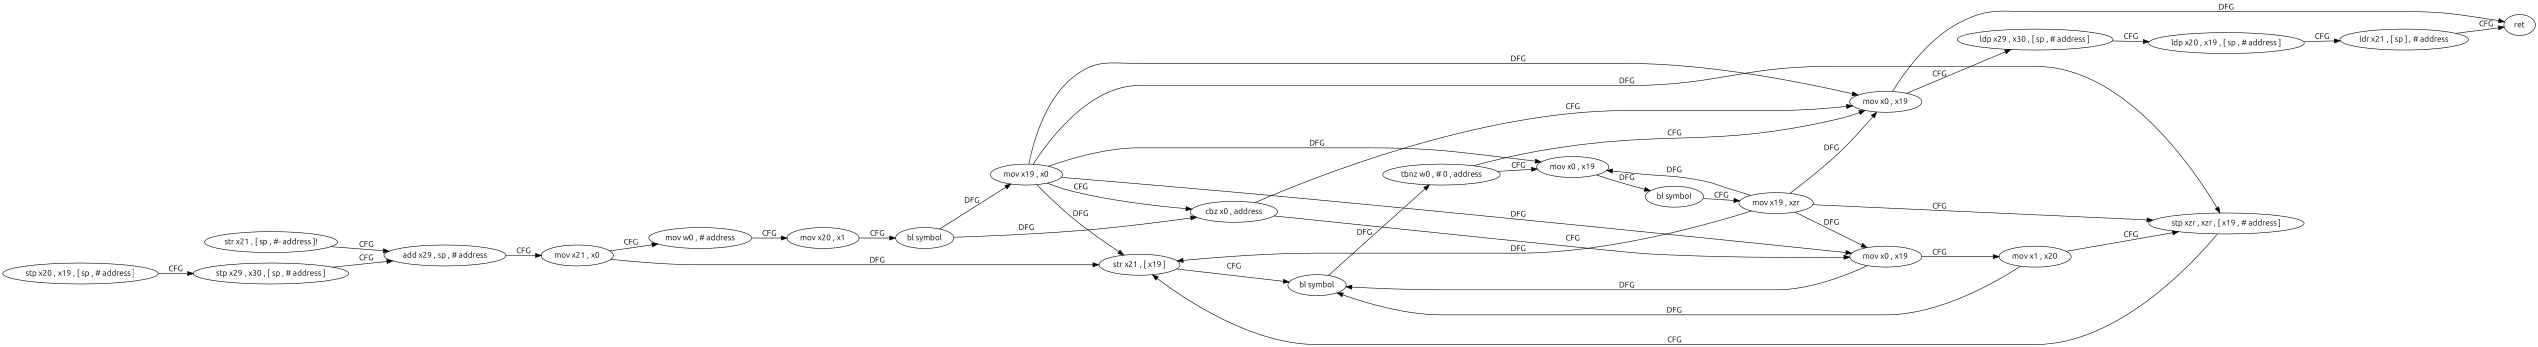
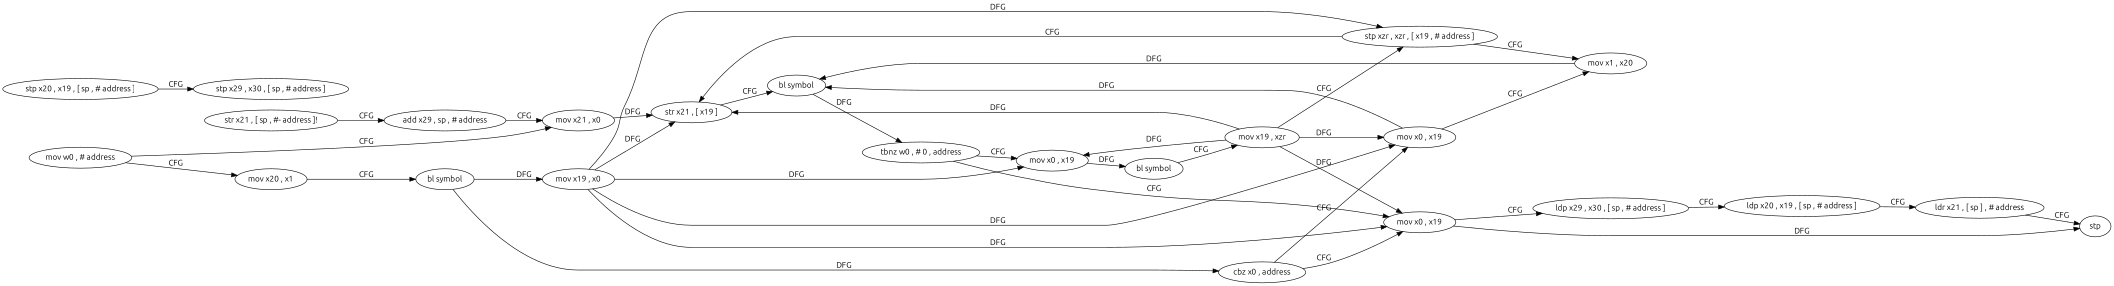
node "ret": label "ret" -> "stp"
edge "mov x19 , x0" -> "cbz x0 , address": removed, label "CFG"
edge "mov x1 , x20" -> "stp xzr , xzr , [ x19 , # address ]": reversed
edge "mov x21 , x0" -> "mov w0 , # address": reversed
edge "stp x29 , x30 , [ sp , # address ]" -> "add x29 , sp , # address": removed, label "CFG"
